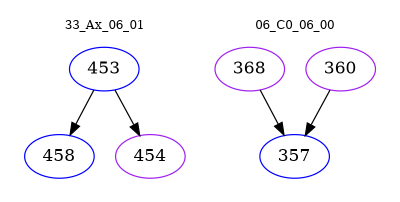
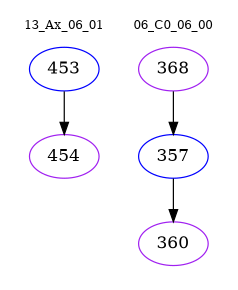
cluster "33_Ax_06_01": label "33_Ax_06_01" -> "13_Ax_06_01"
edge "360" -> "357": reversed
node "458": removed
